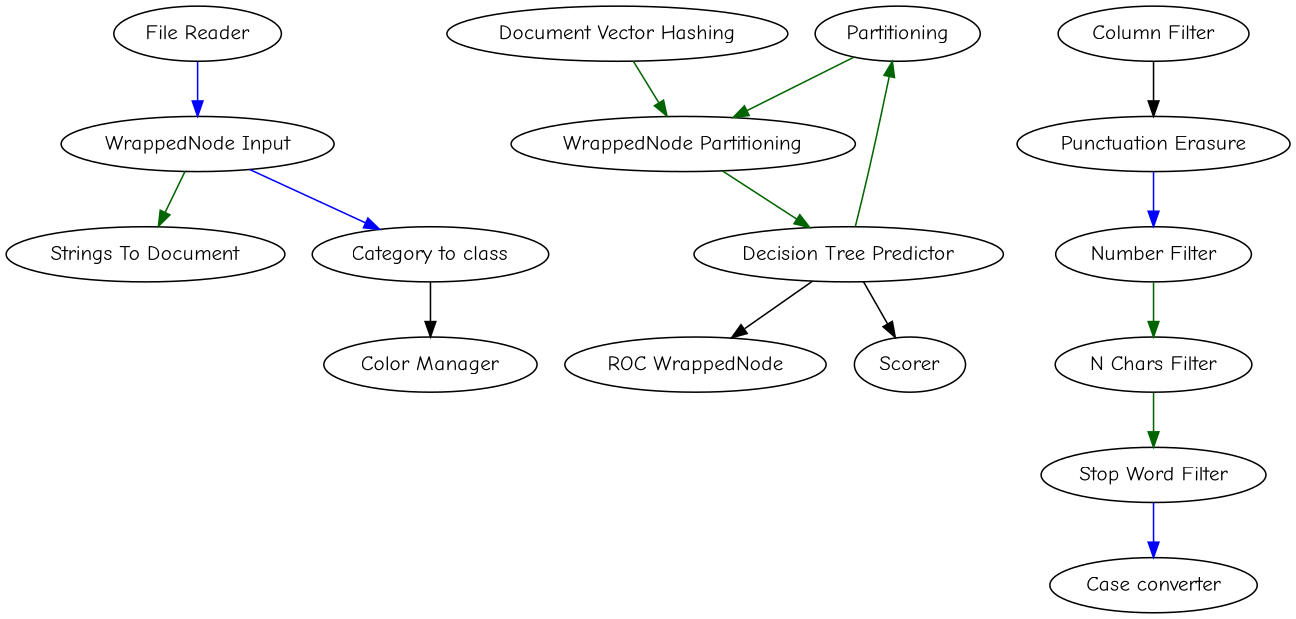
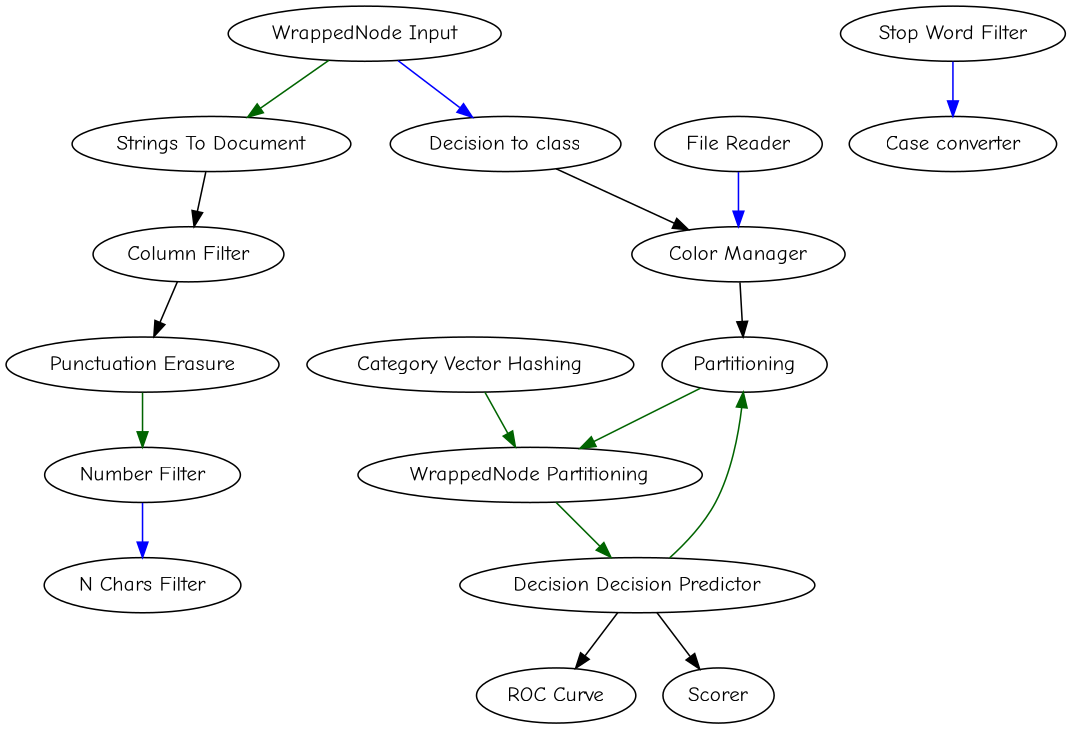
node "Document Vector Hashing": label "Document Vector Hashing" -> "Category Vector Hashing"
edge "File Reader" -> "WrappedNode Input": now "File Reader" -> "Color Manager"
edge "Strings To Document" -> "Column Filter": added
edge "Punctuation Erasure" -> "Number Filter": color blue -> darkgreen
node "Category to class": label "Category to class" -> "Decision to class"
node "Decision Tree Predictor": label "Decision Tree Predictor" -> "Decision Decision Predictor"
edge "Color Manager" -> "Partitioning": added
edge "Number Filter" -> "N Chars Filter": color darkgreen -> blue
node "ROC WrappedNode": label "ROC WrappedNode" -> "ROC Curve"
edge "N Chars Filter" -> "Stop Word Filter": removed
